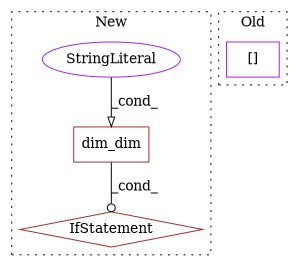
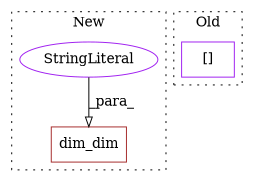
edge "StringLiteral" -> "dim_dim": label "_cond_" -> "_para_"
node "IfStatement": removed
